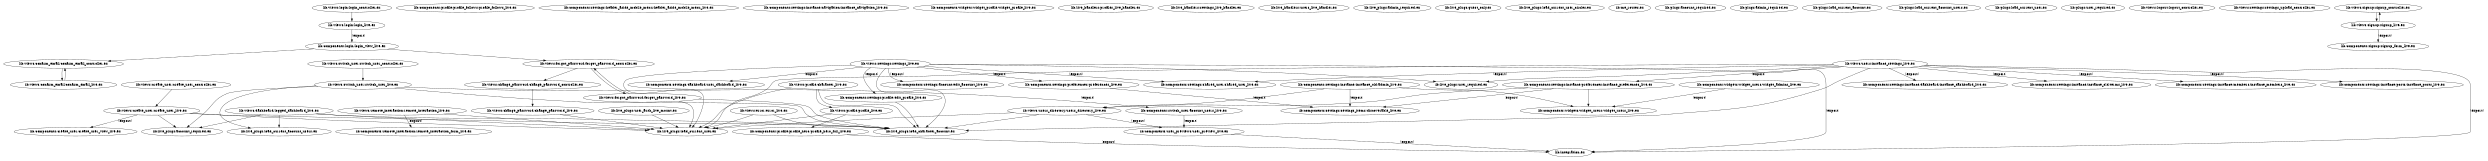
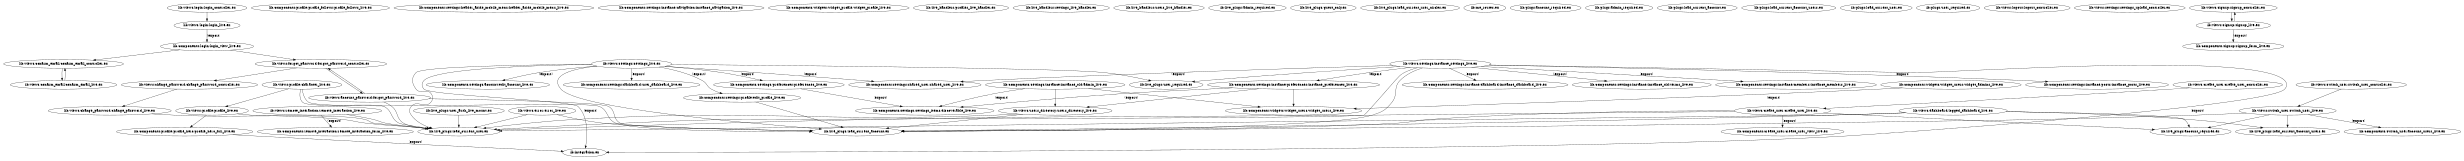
node "lib/views/users/instance_settings_live.ex": label "lib/views/users/instance_settings_live.ex" -> "lib/views/settings/instance_settings_live.ex"
node "lib/views/forgot_password/forgot_password_live.ex": label "lib/views/forgot_password/forgot_password_live.ex" -> "lib/views/account_password/forgot_password_live.ex"
node "lib/live_plugs/load_character_account.ex": label "lib/live_plugs/load_character_account.ex" -> "lib/live_plugs/load_current_account.ex"
node "lib/components/user_previews/user_preview_live.ex": removed
